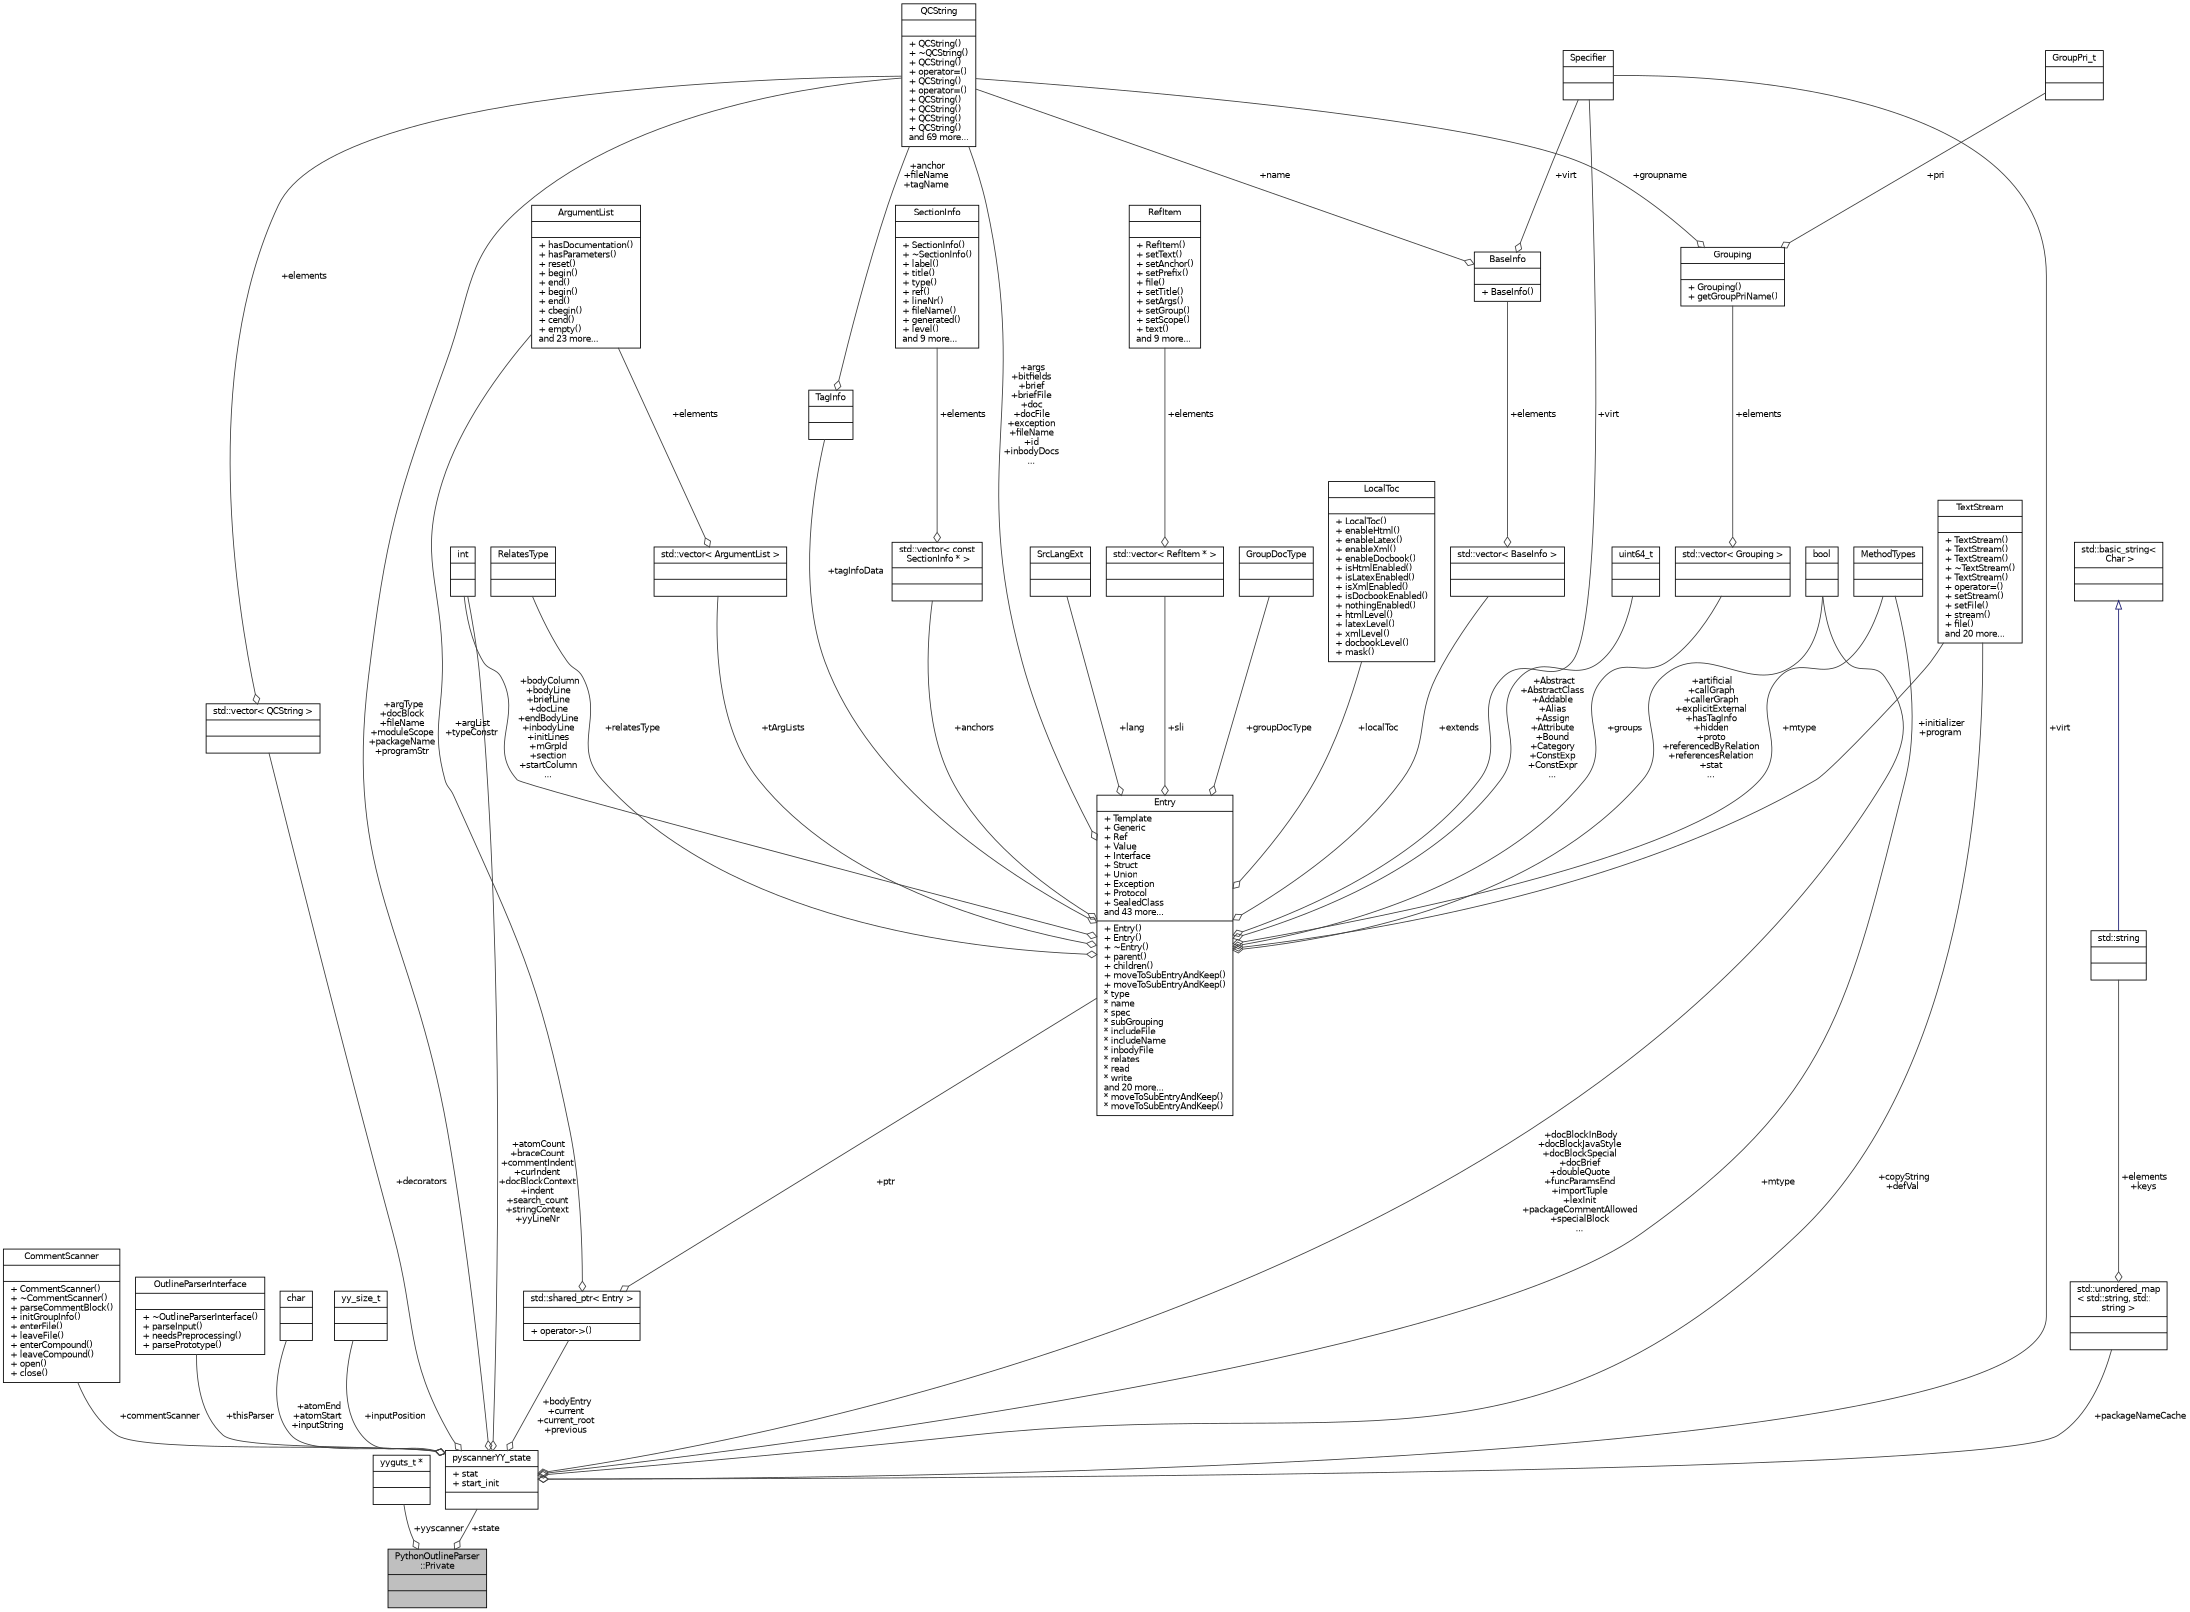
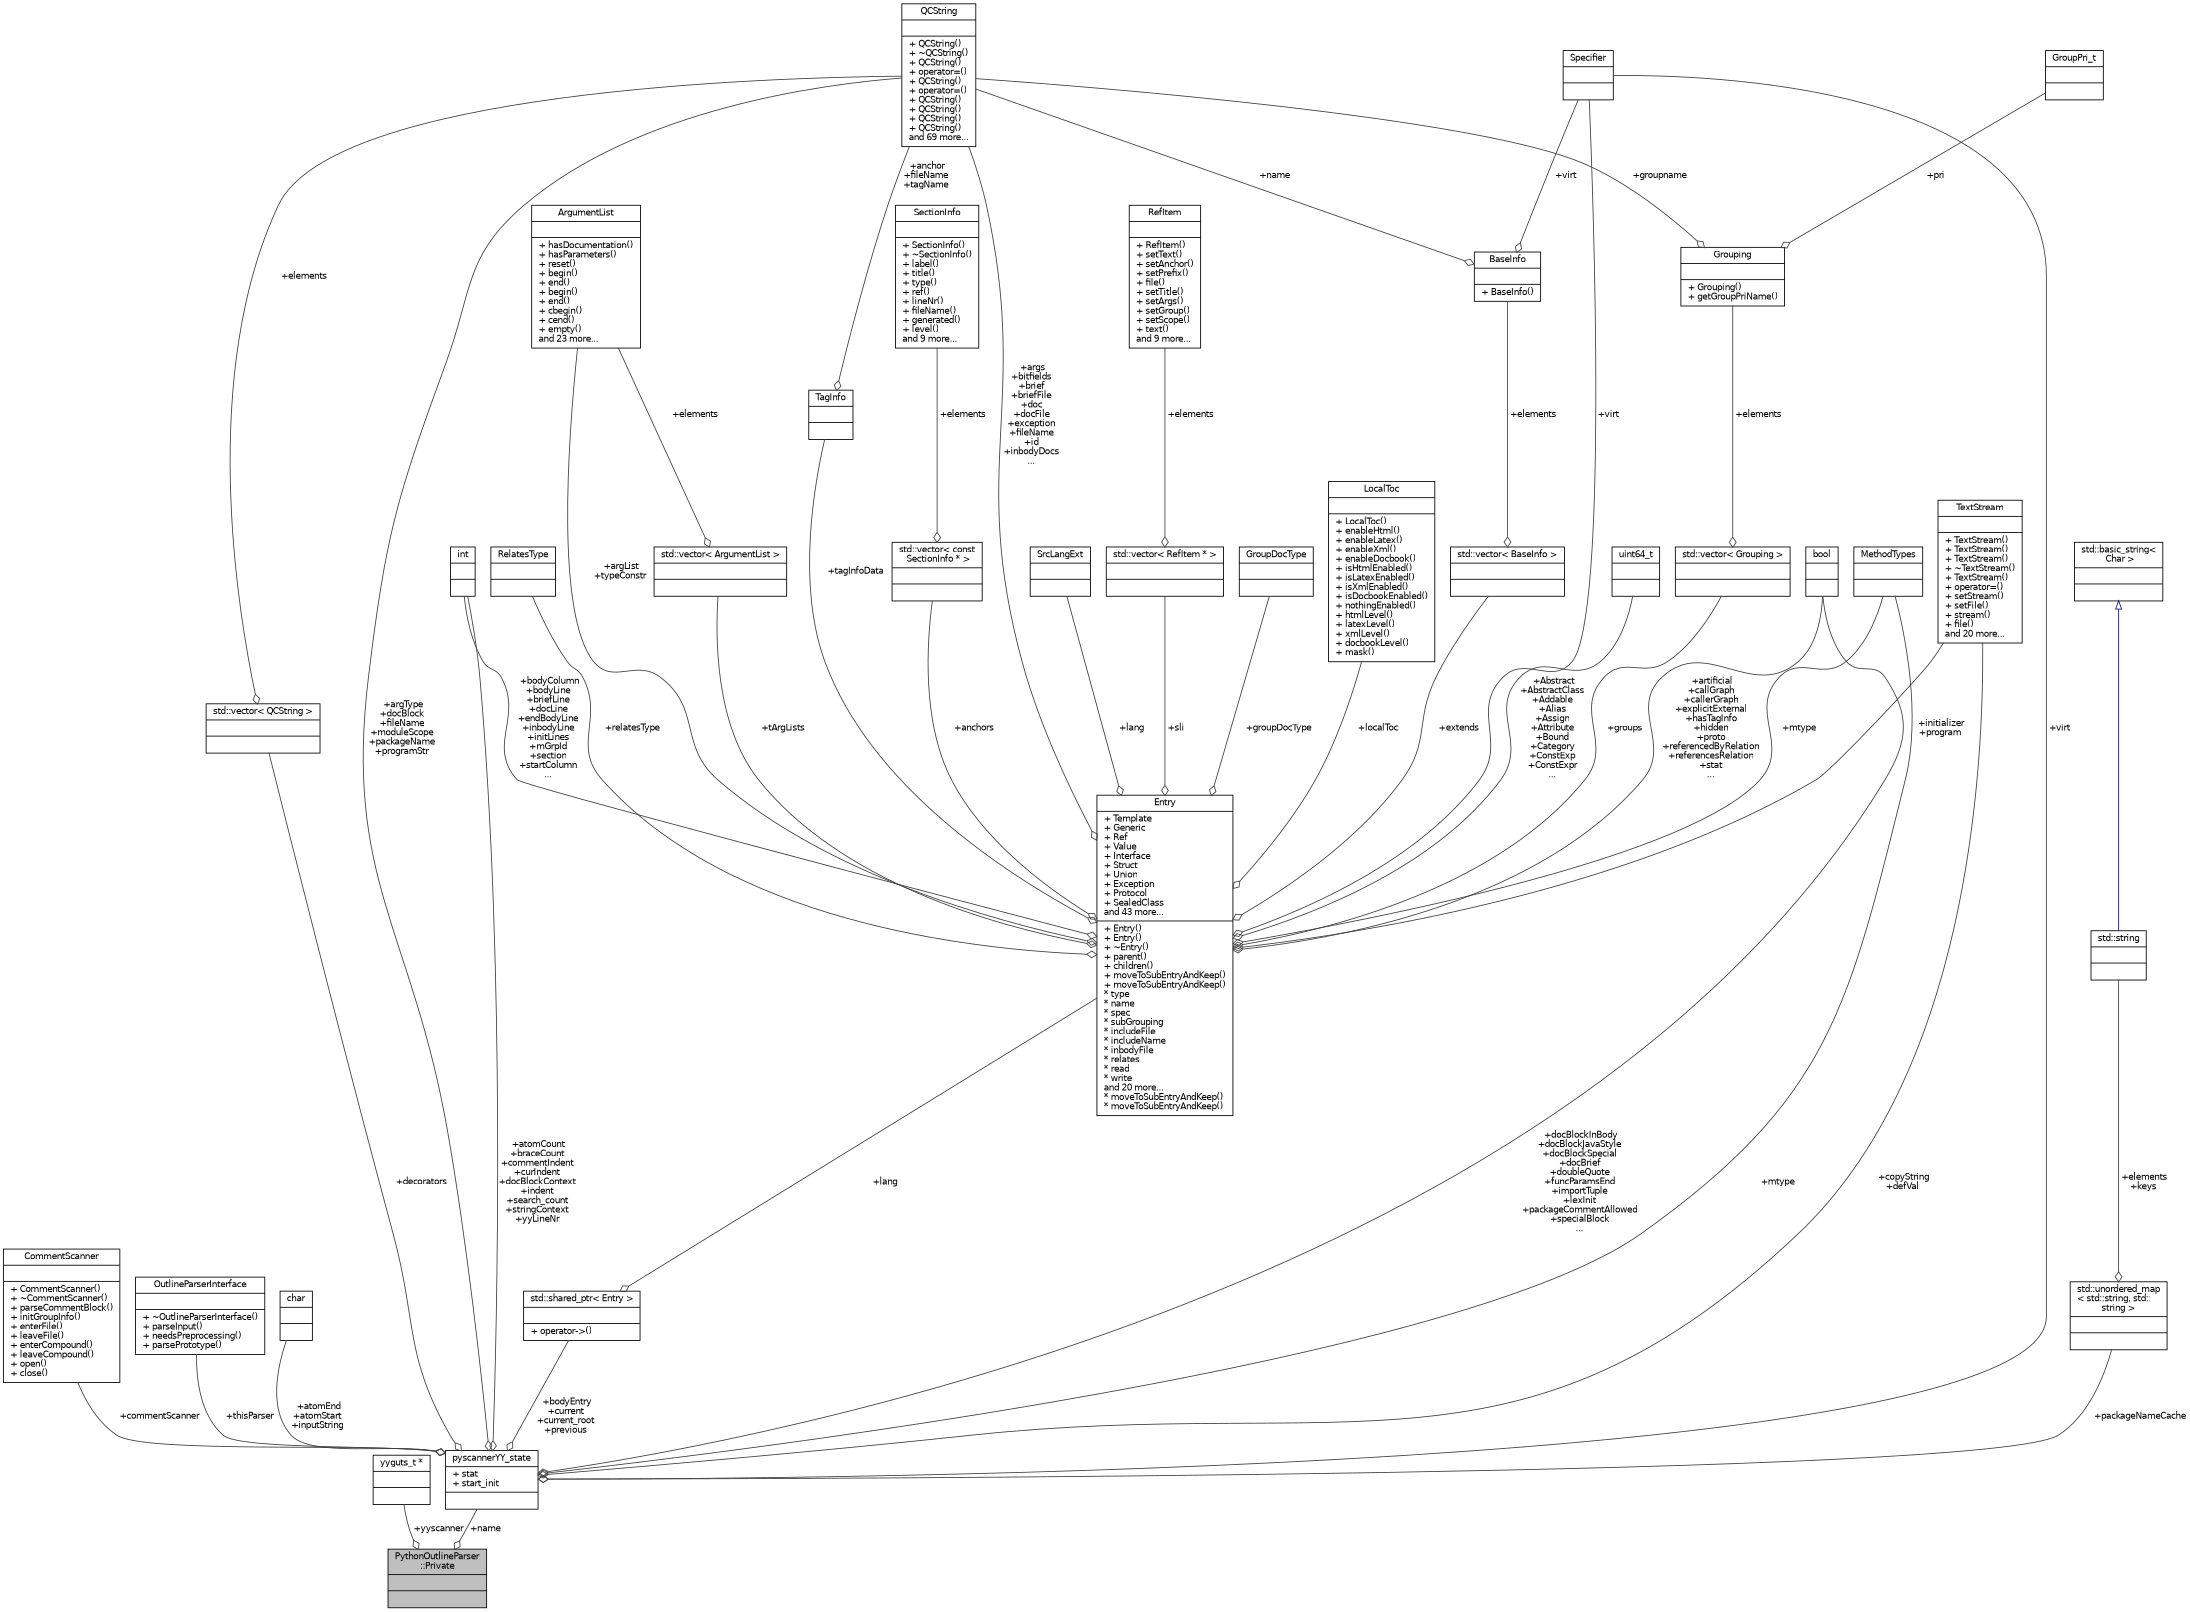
edge "ArgumentList" -> "std::shared_ptr< Entry >": now "ArgumentList" -> "Entry"
edge "Entry" -> "std::shared_ptr< Entry >": label " +ptr" -> " +lang"
node "yy_size_t": removed
edge "pyscannerYY_state" -> "PythonOutlineParser": label " +state" -> " +name"
